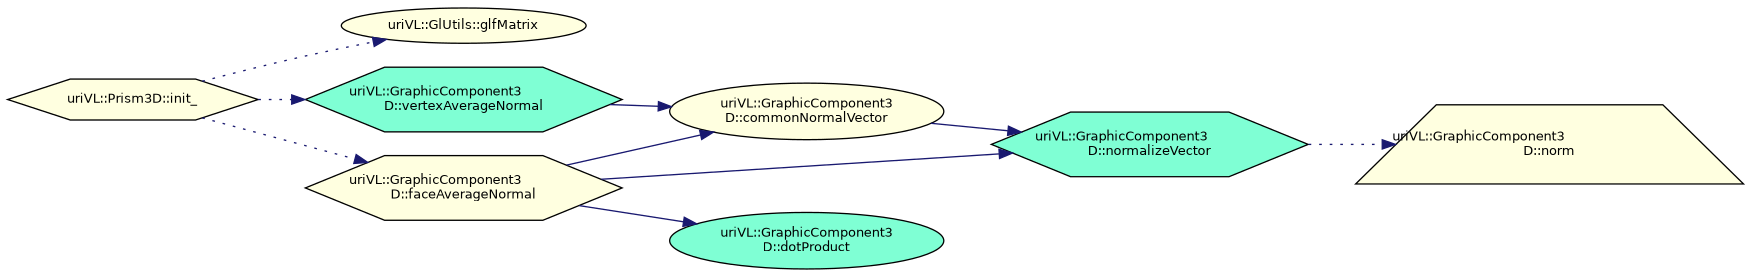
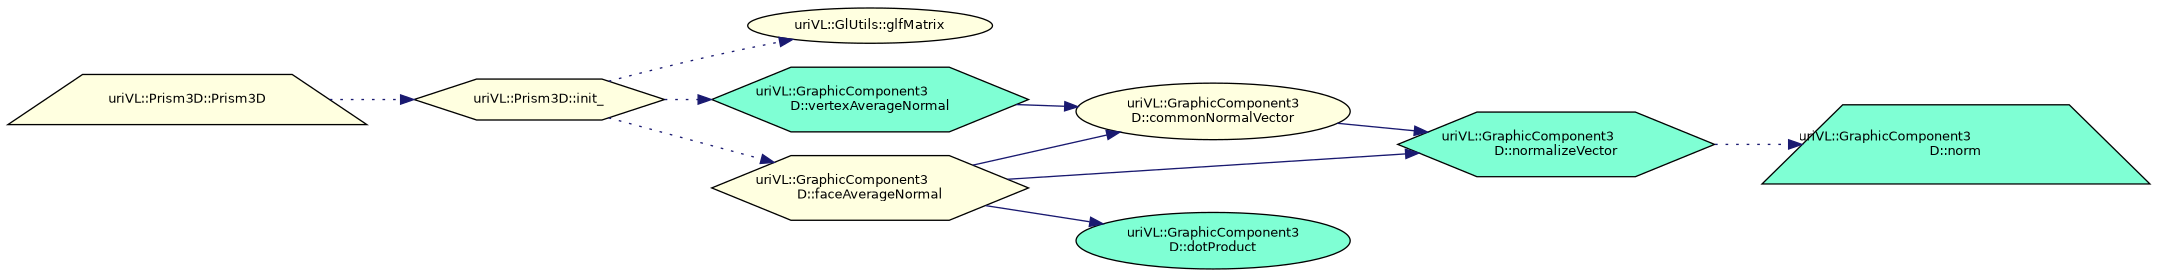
node "uriVL::Prism3D::Prism3D": added
node "uriVL::GraphicComponent3 D::norm": fillcolor lightyellow -> aquamarine
